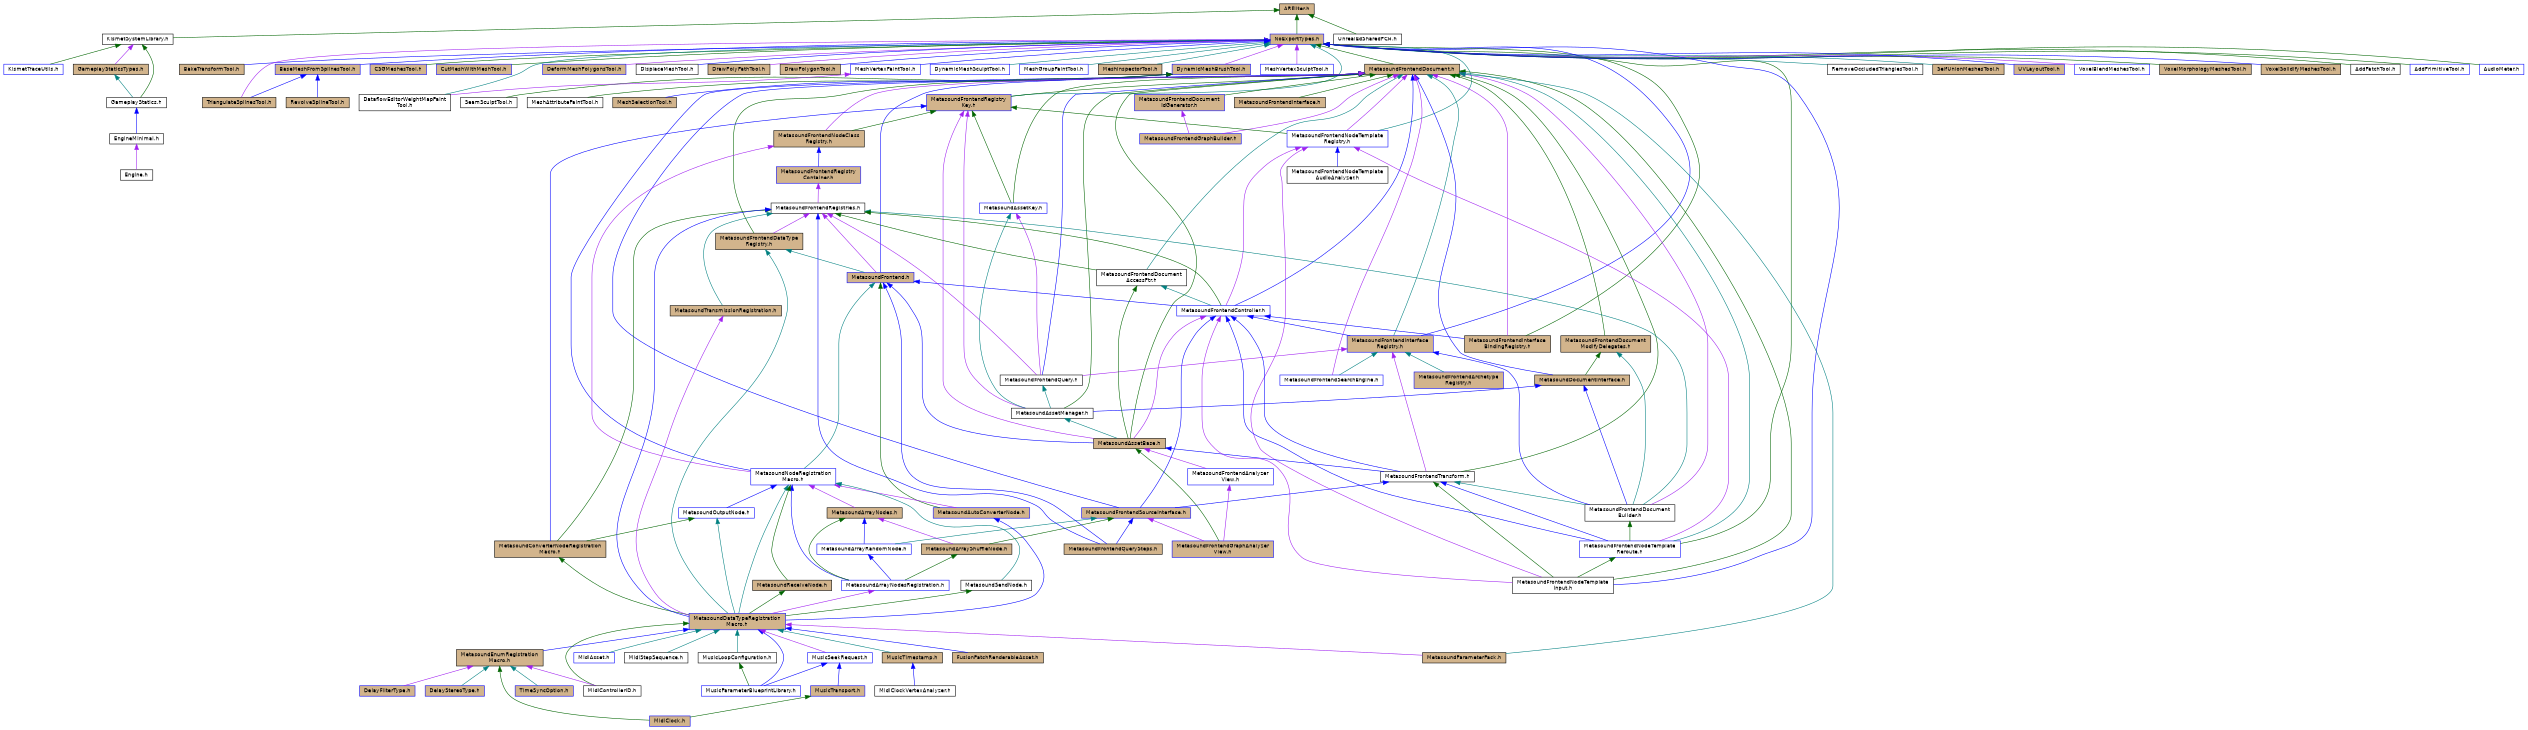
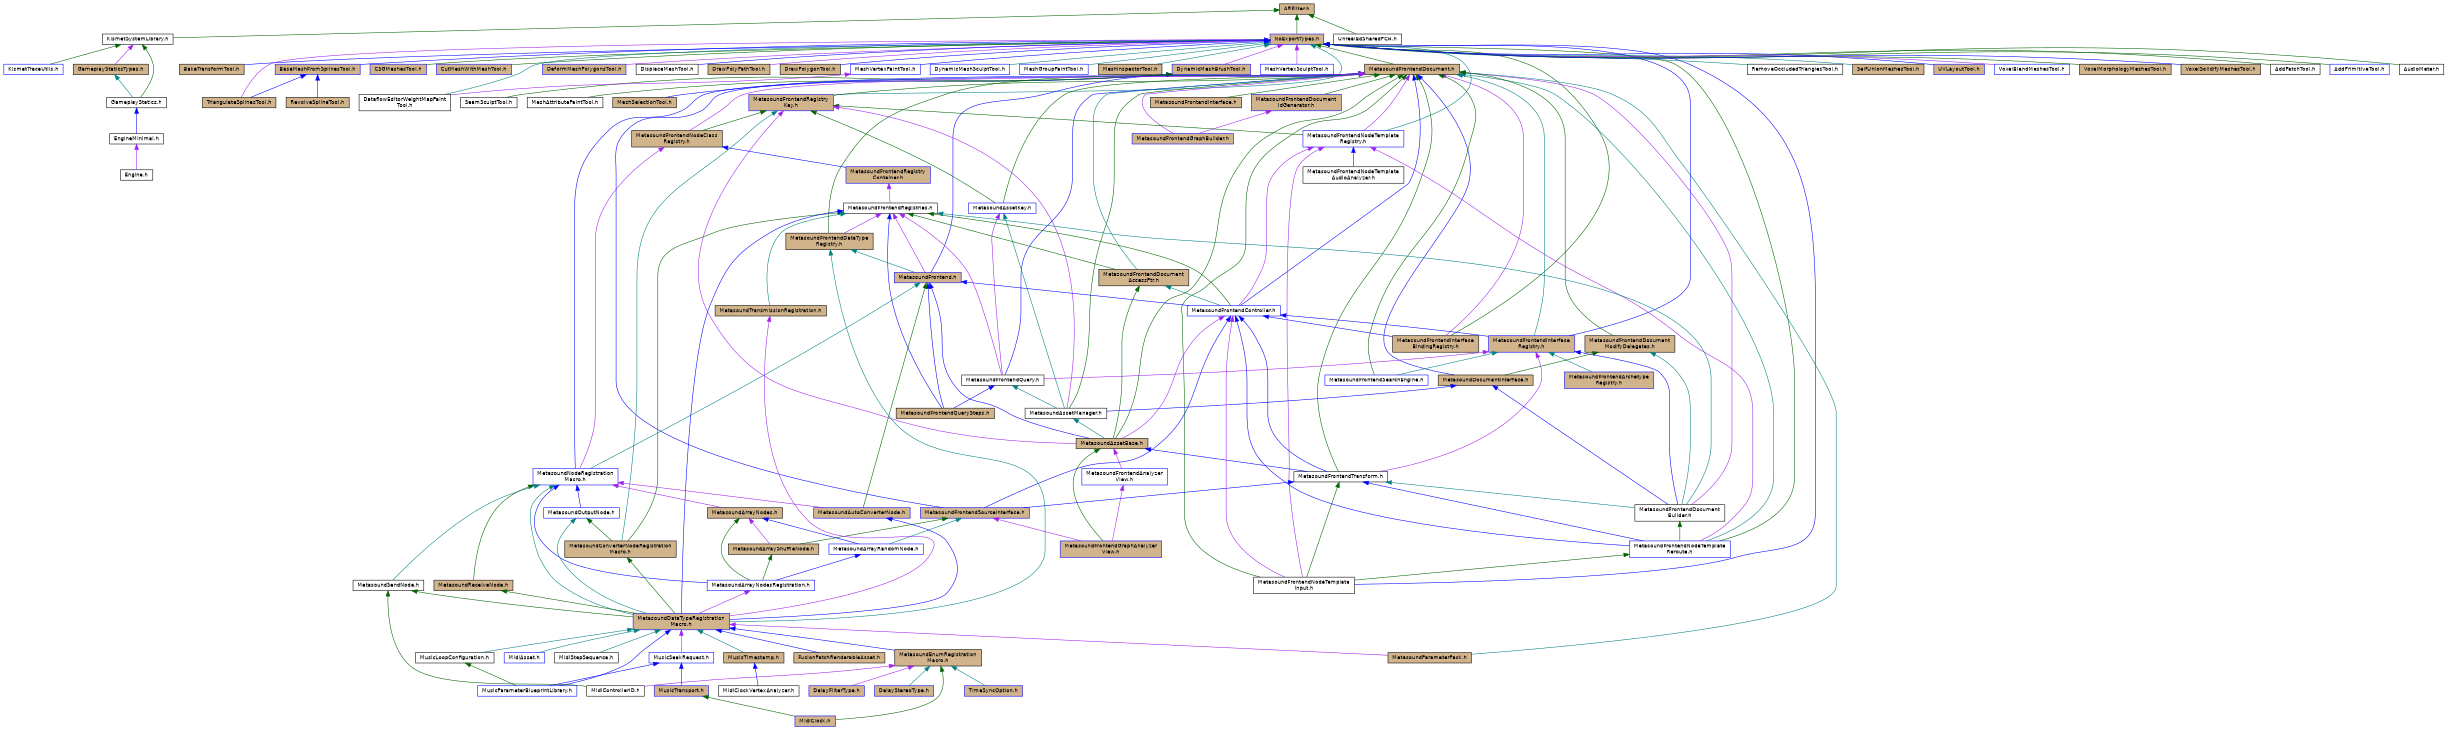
node "AudioMeter.h": color blue -> black
edge "MetasoundConverterNodeRegistration Macro.h" -> "MetasoundFrontendRegistry Key.h": color blue -> teal
edge "MetasoundFrontendSearchEngine.h" -> "MetasoundFrontendDocument.h": color purple -> darkgreen
node "MetasoundFrontendDocument AccessPtr.h": fillcolor white -> tan
edge "MetasoundFrontendQuerySteps.h" -> "MetasoundFrontendSourceInterface.h": now "MetasoundFrontendQuerySteps.h" -> "MetasoundFrontendQuery.h"
edge "MidiControllerID.h" -> "MetasoundDataTypeRegistration Macro.h": now "MidiControllerID.h" -> "MetasoundSendNode.h"
